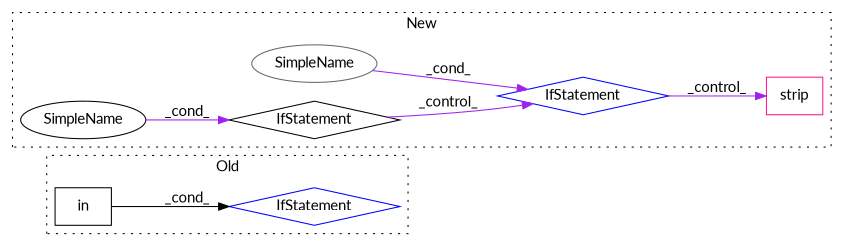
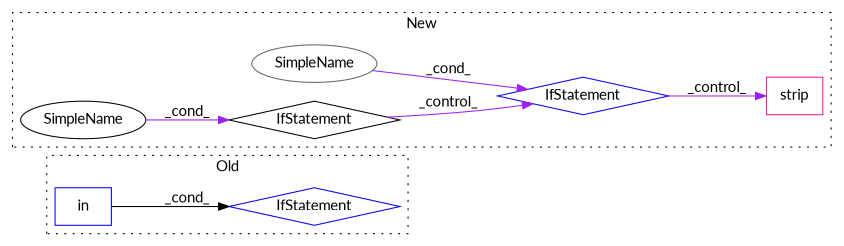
node "in": color black -> blue
